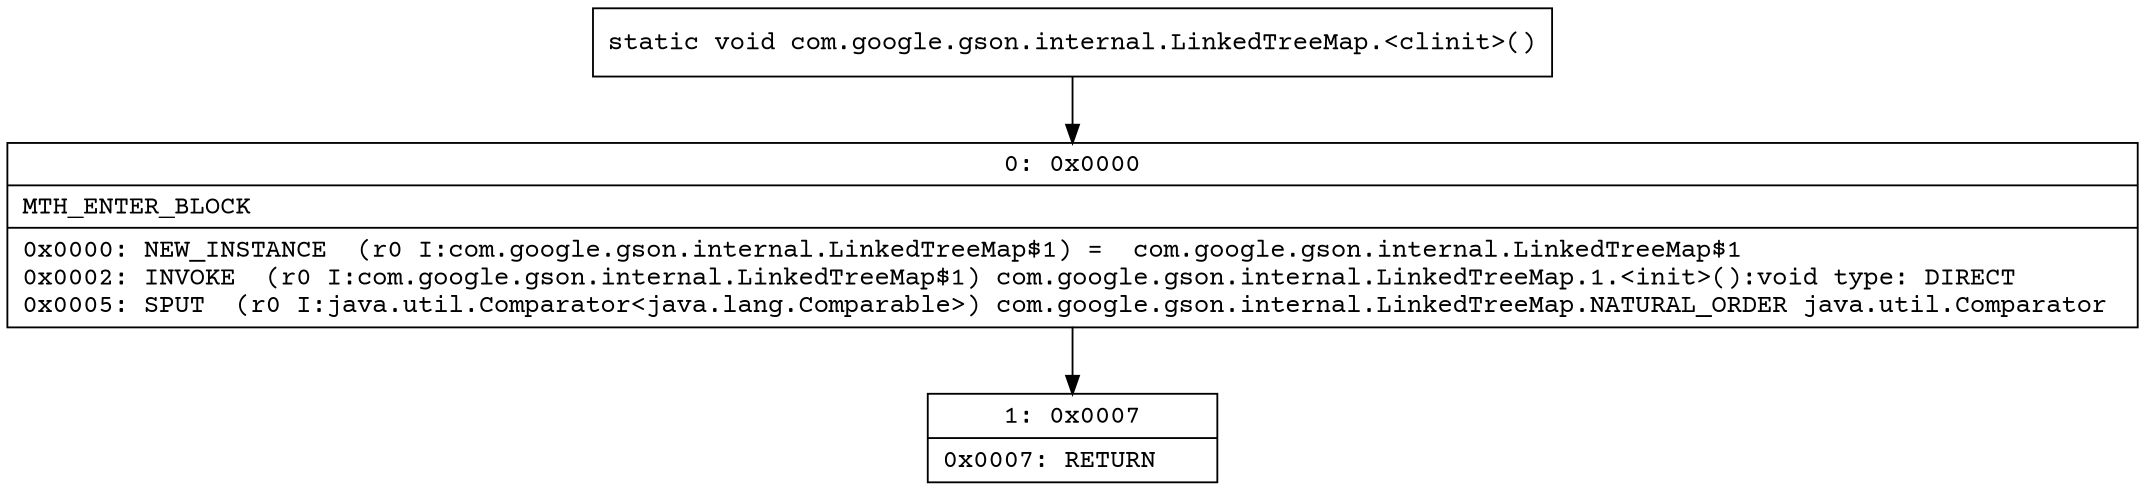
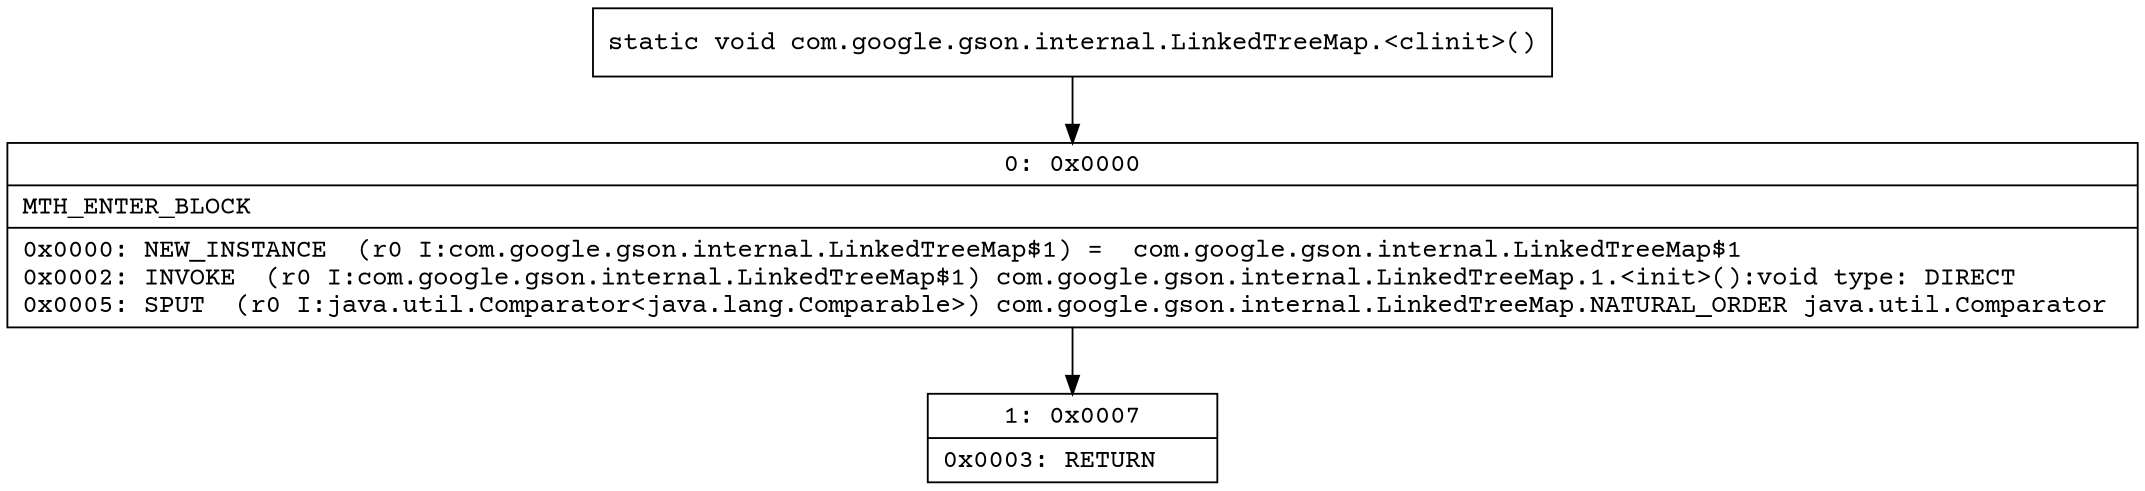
node "1: 0x0007": text "0x0007: RETURN" -> "0x0003: RETURN"
